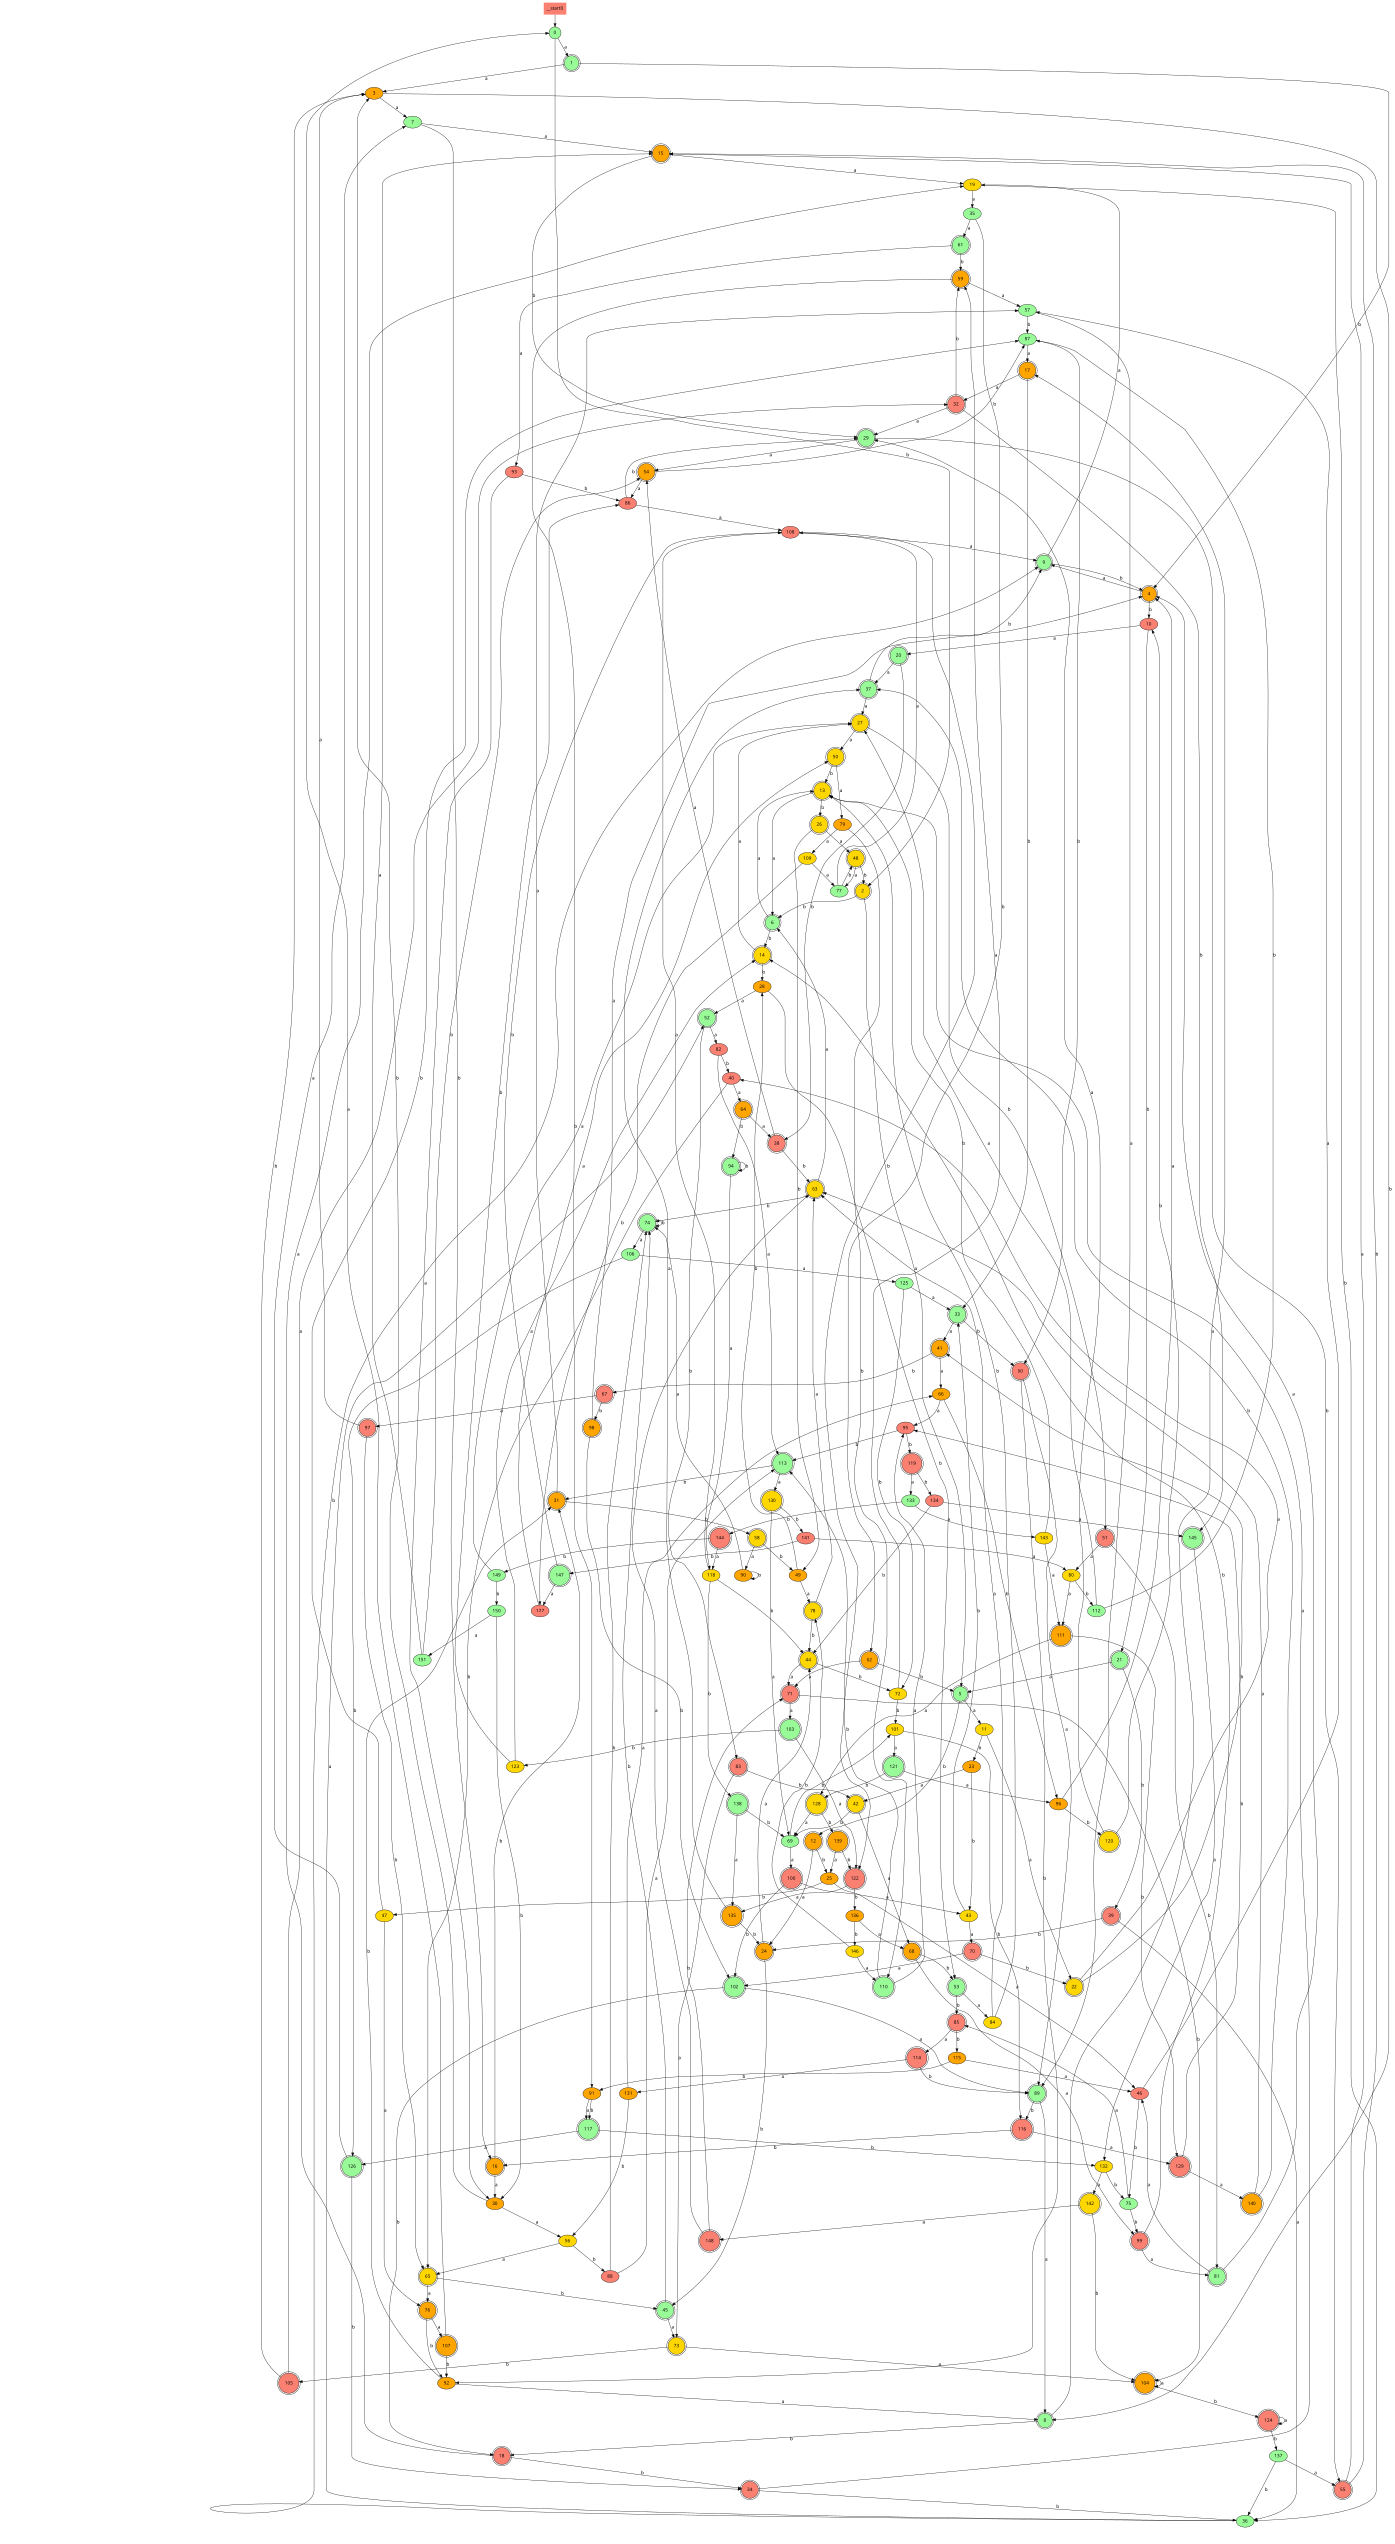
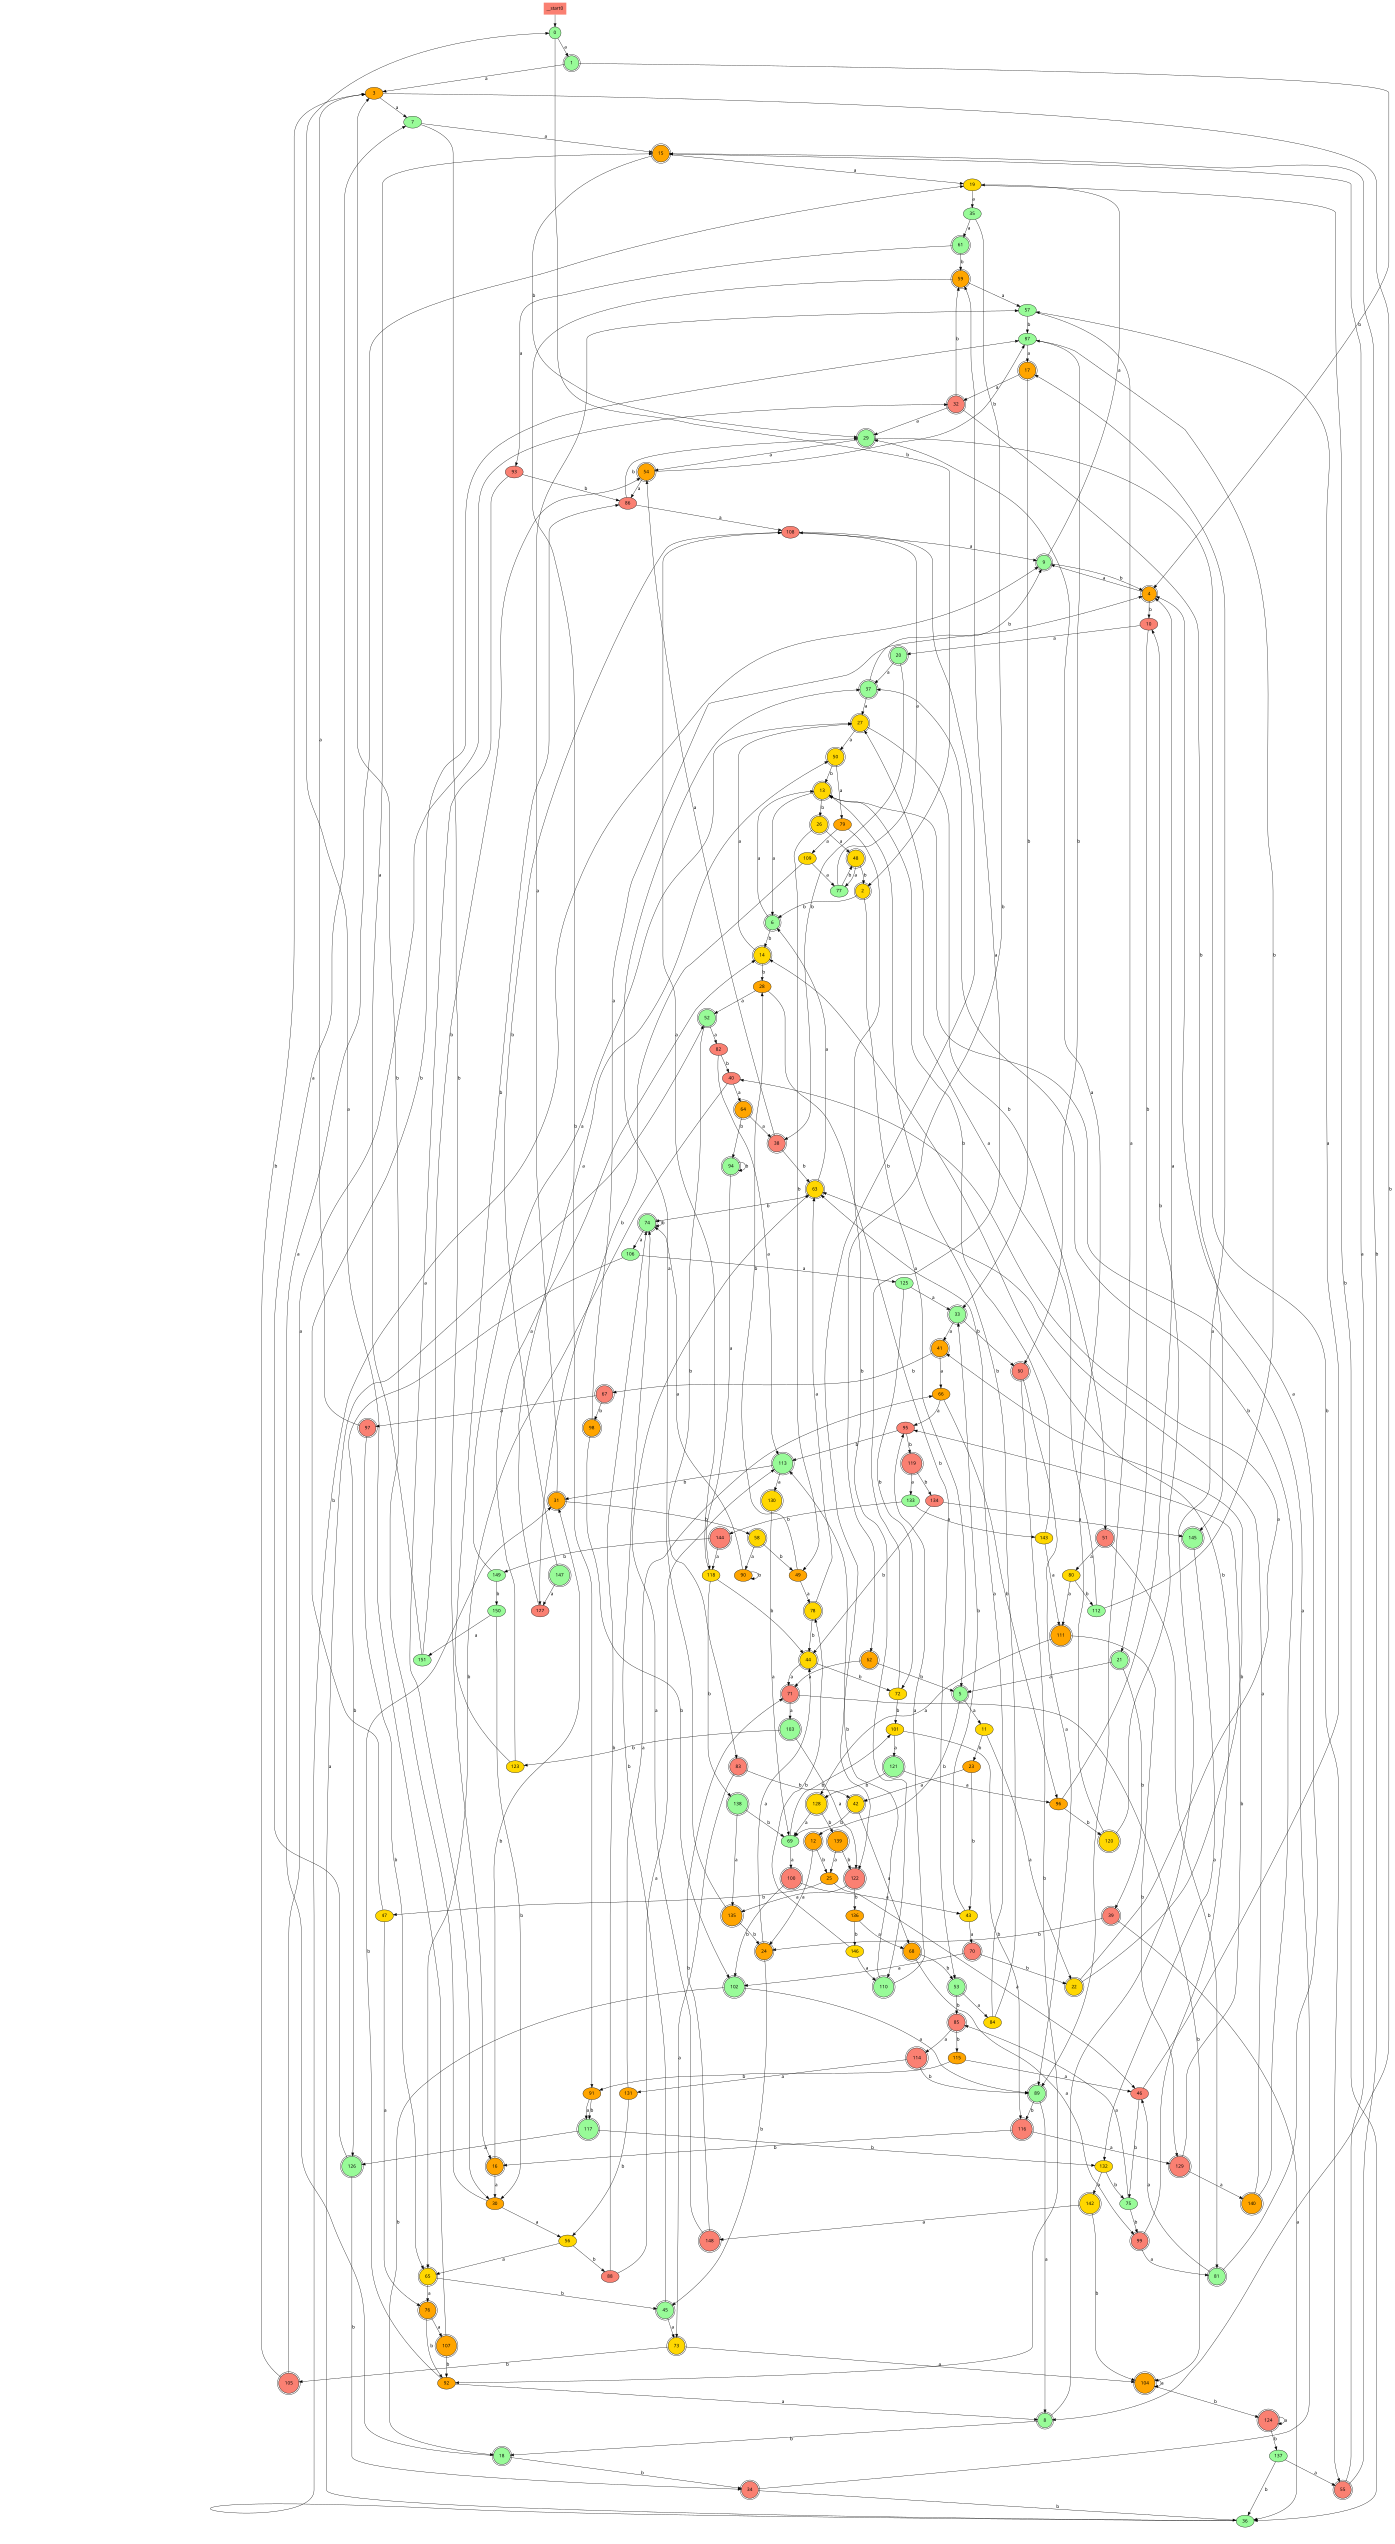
node "141": removed
node "18": fillcolor salmon -> palegreen
